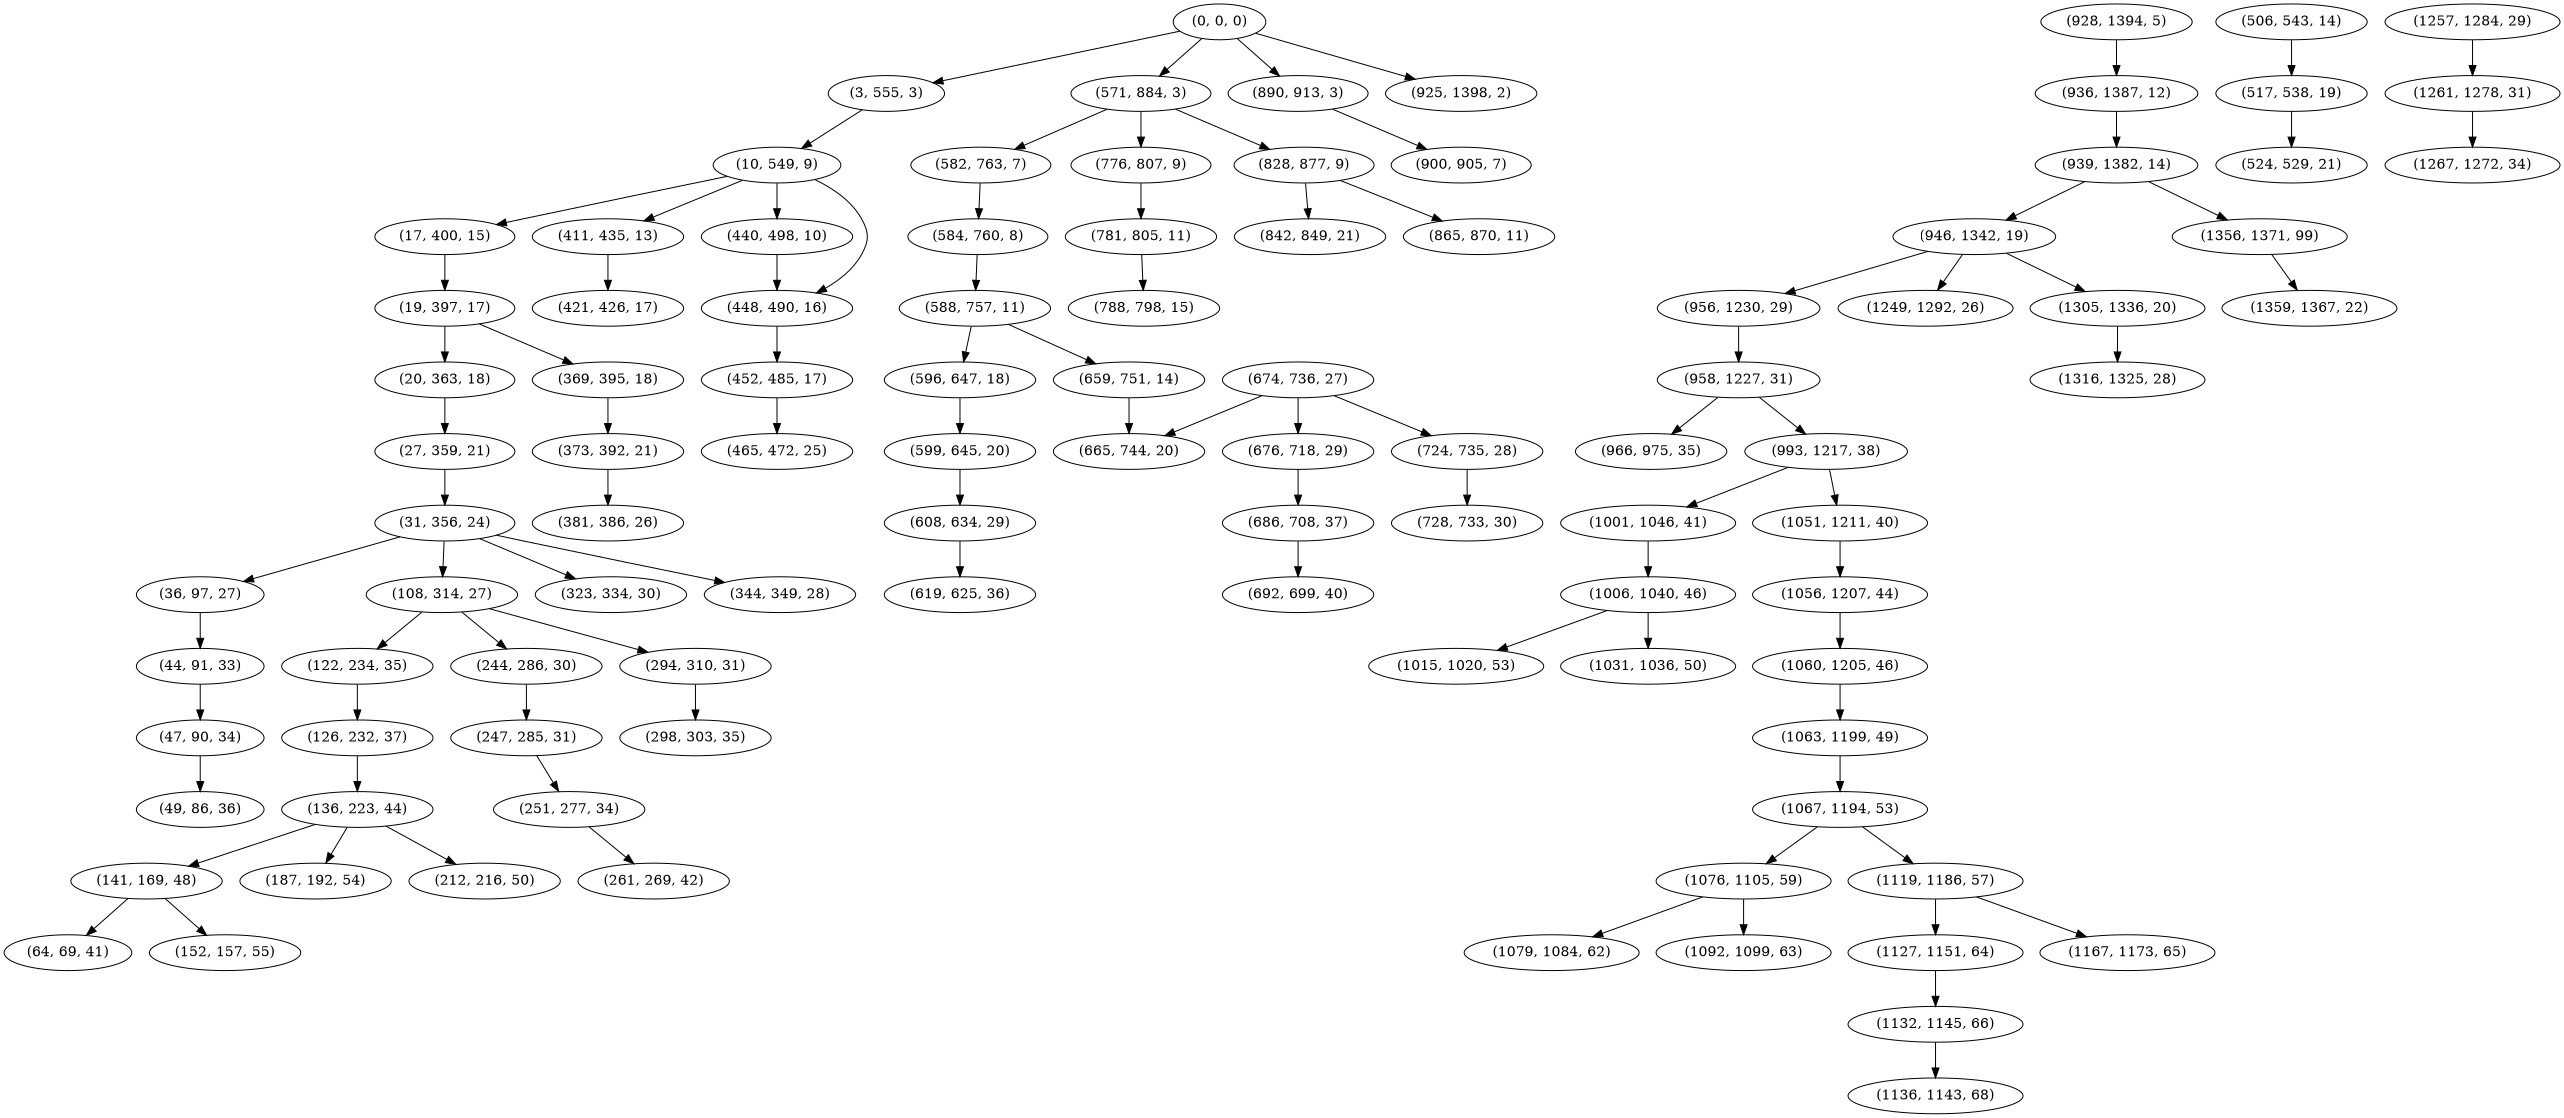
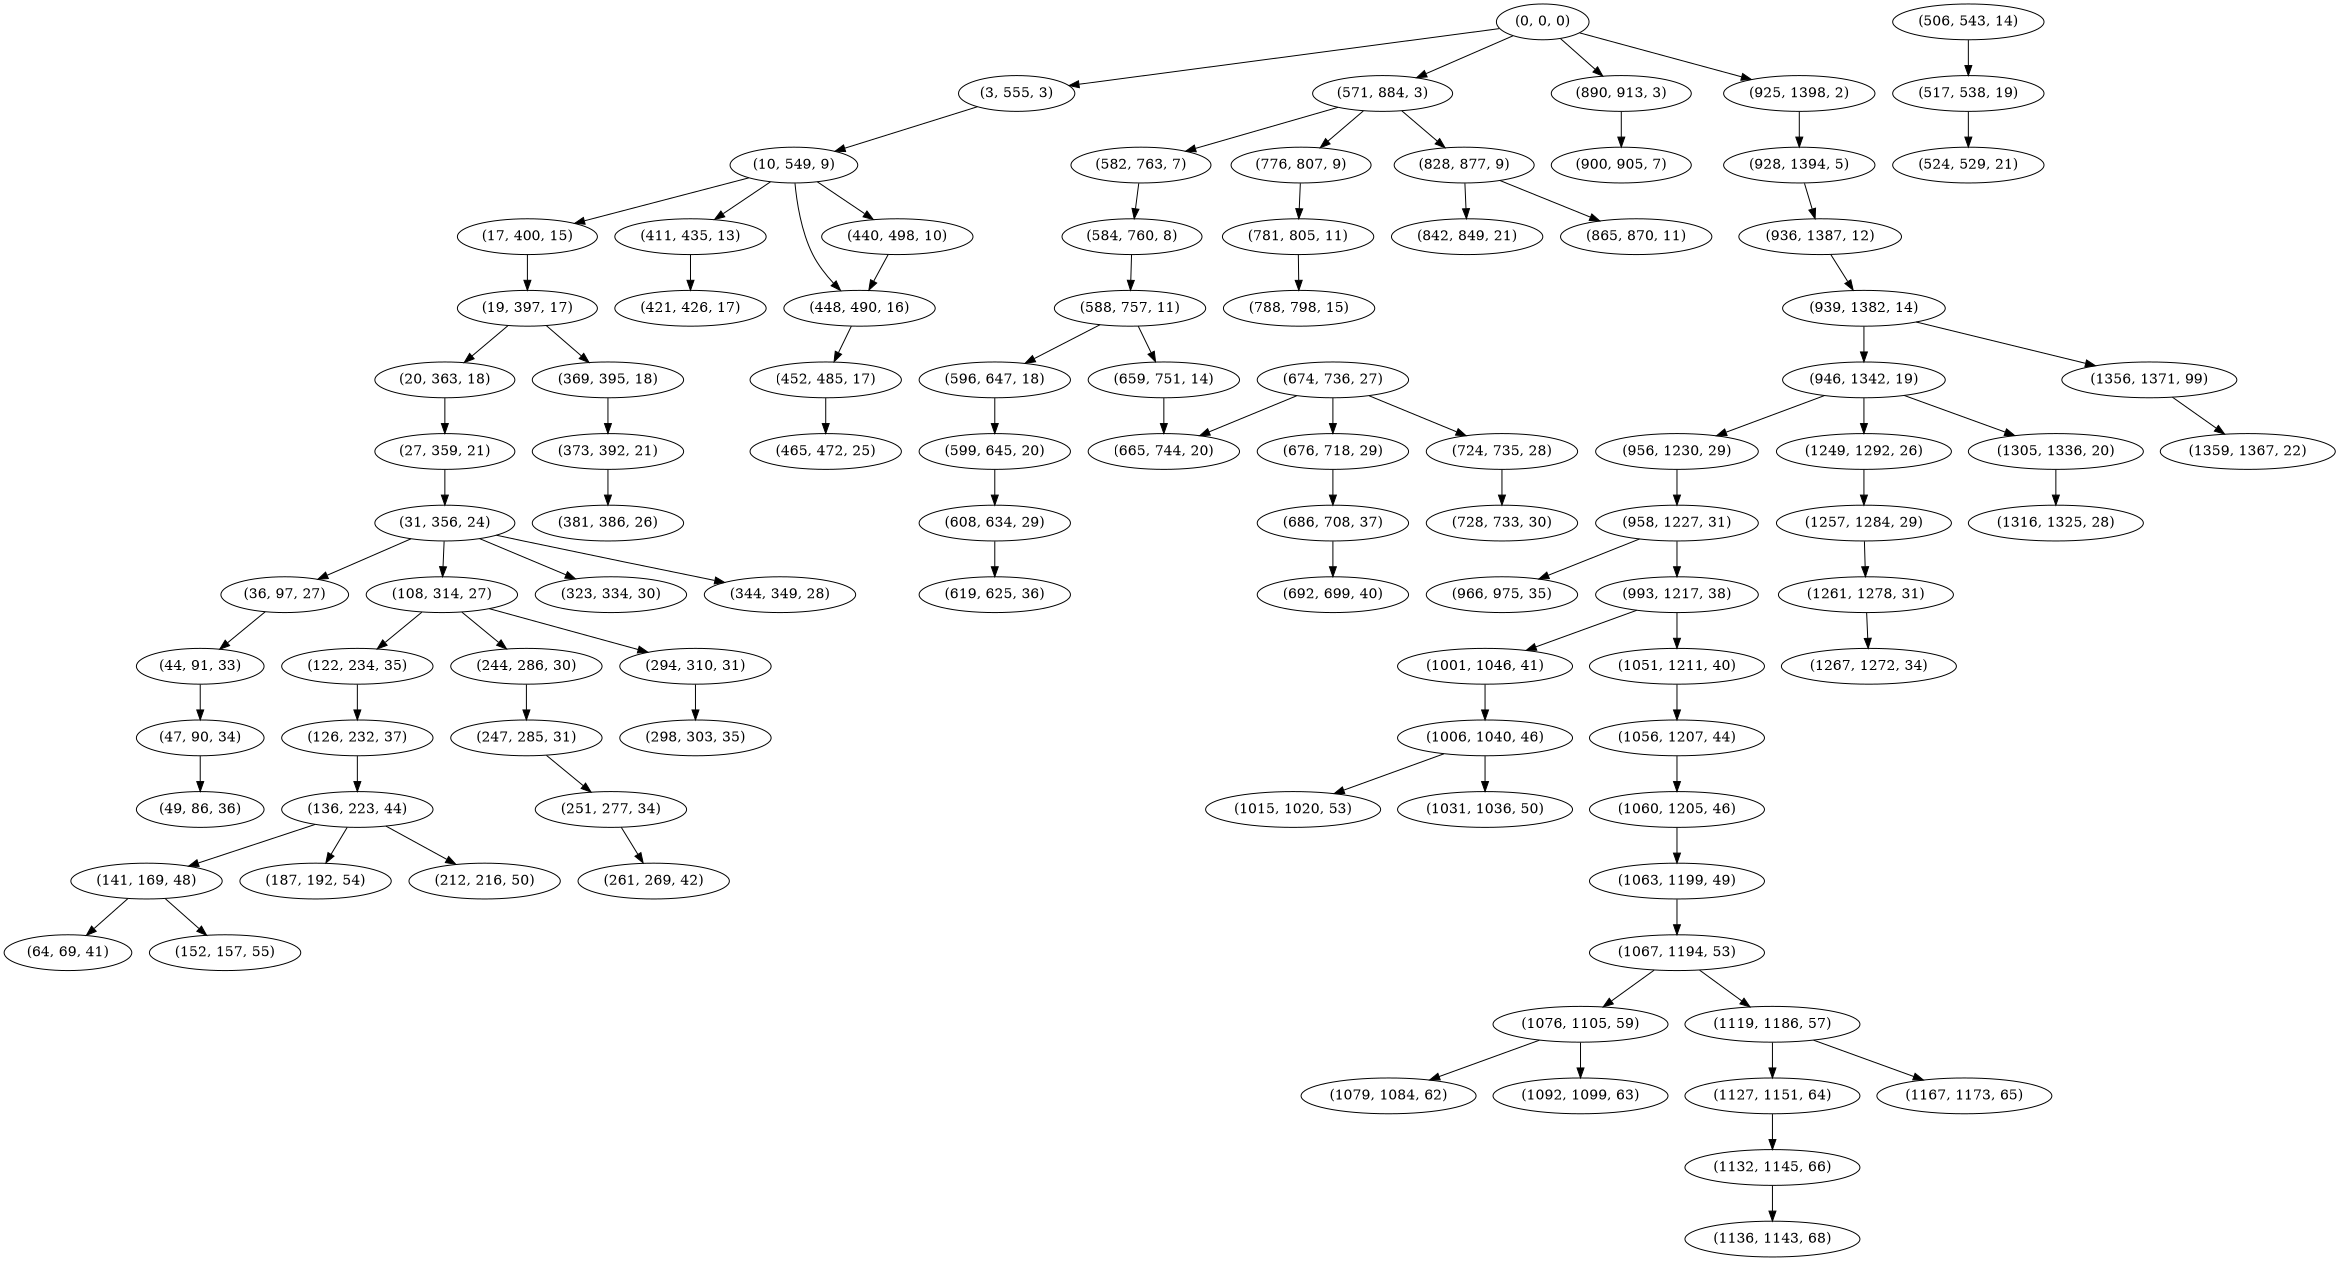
edge "(925, 1398, 2)" -> "(928, 1394, 5)": added
edge "(1249, 1292, 26)" -> "(1257, 1284, 29)": added
